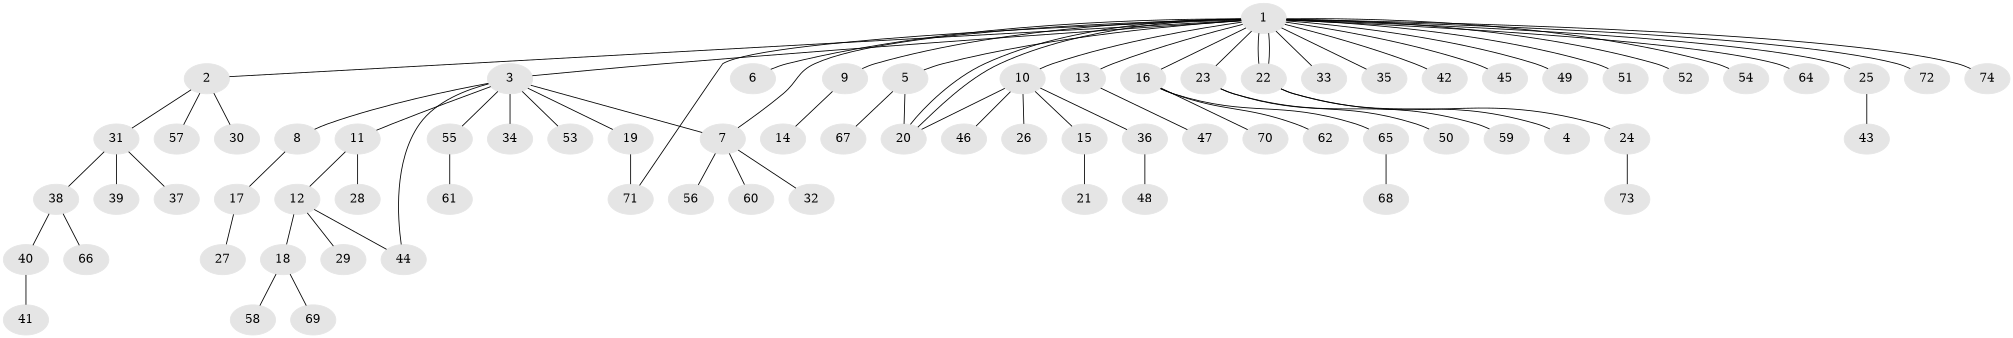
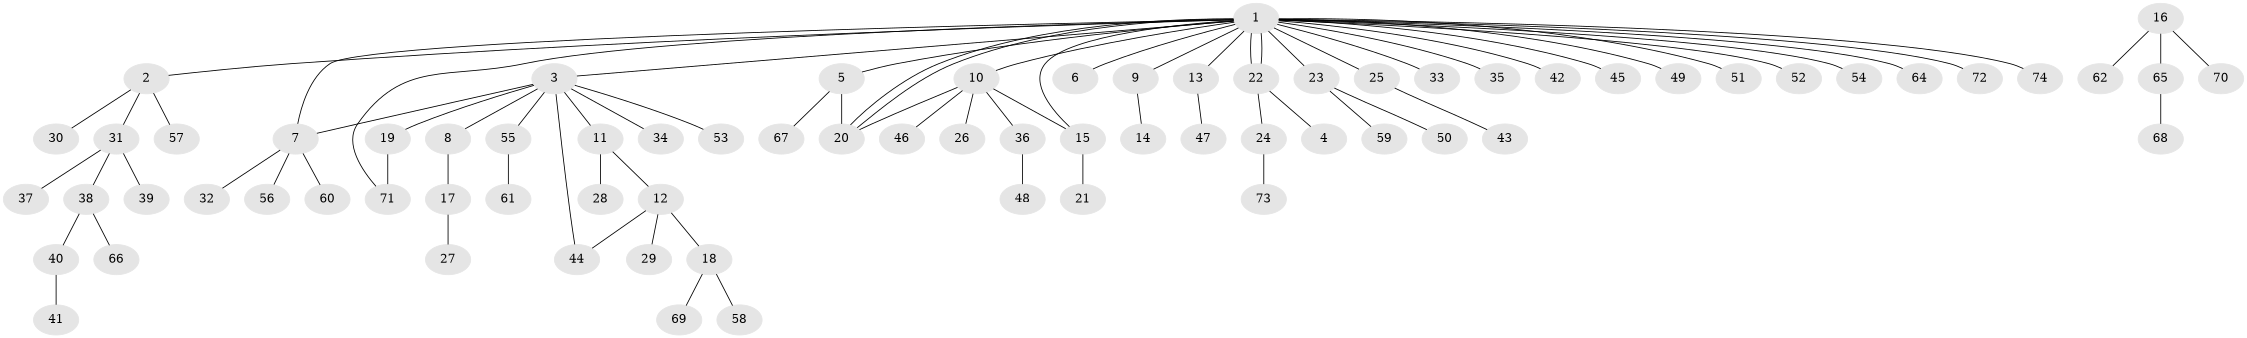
edge "1" -- "16": now "1" -- "15"
